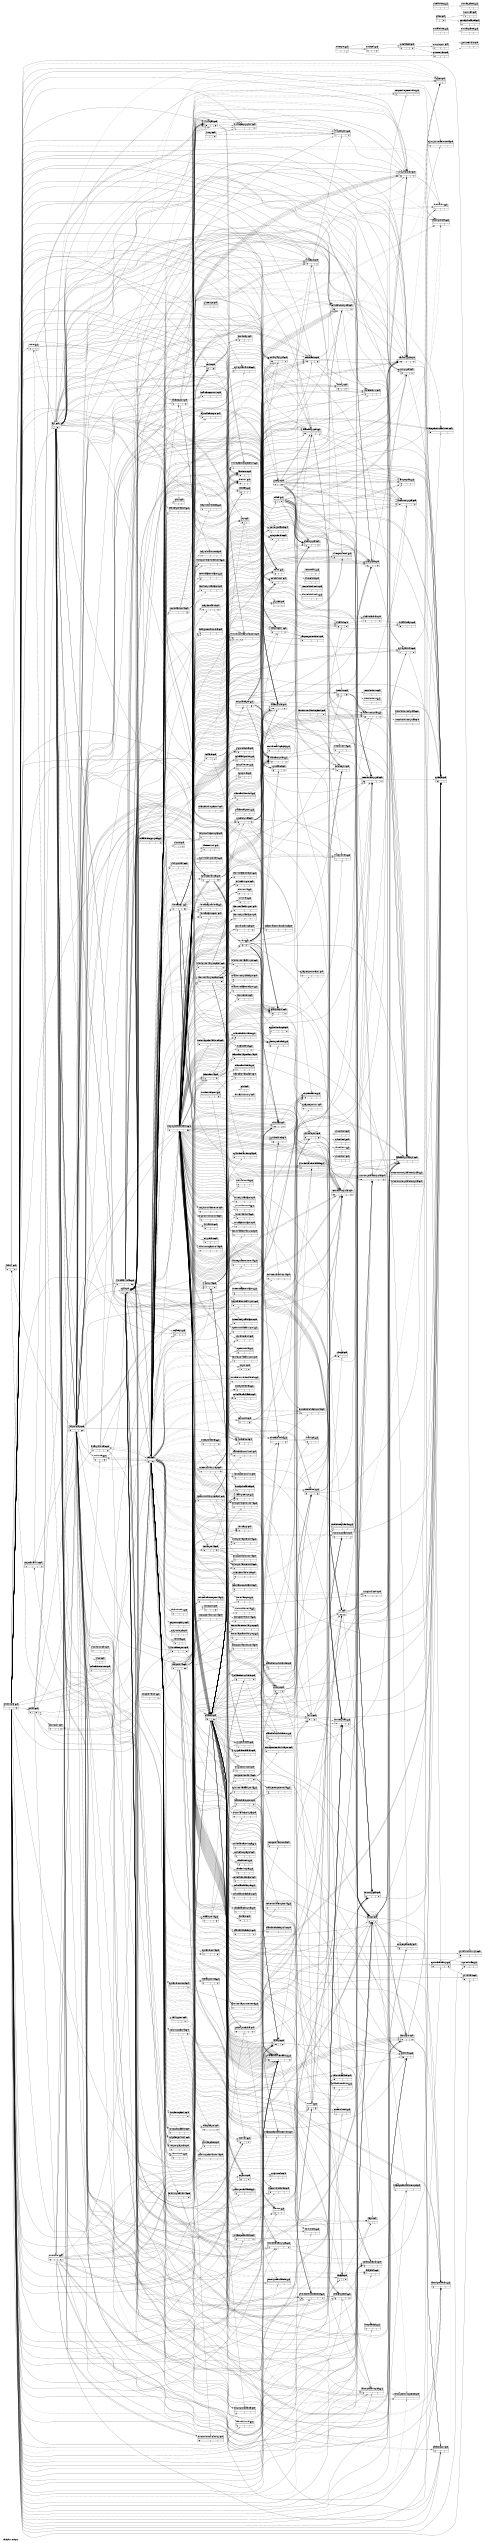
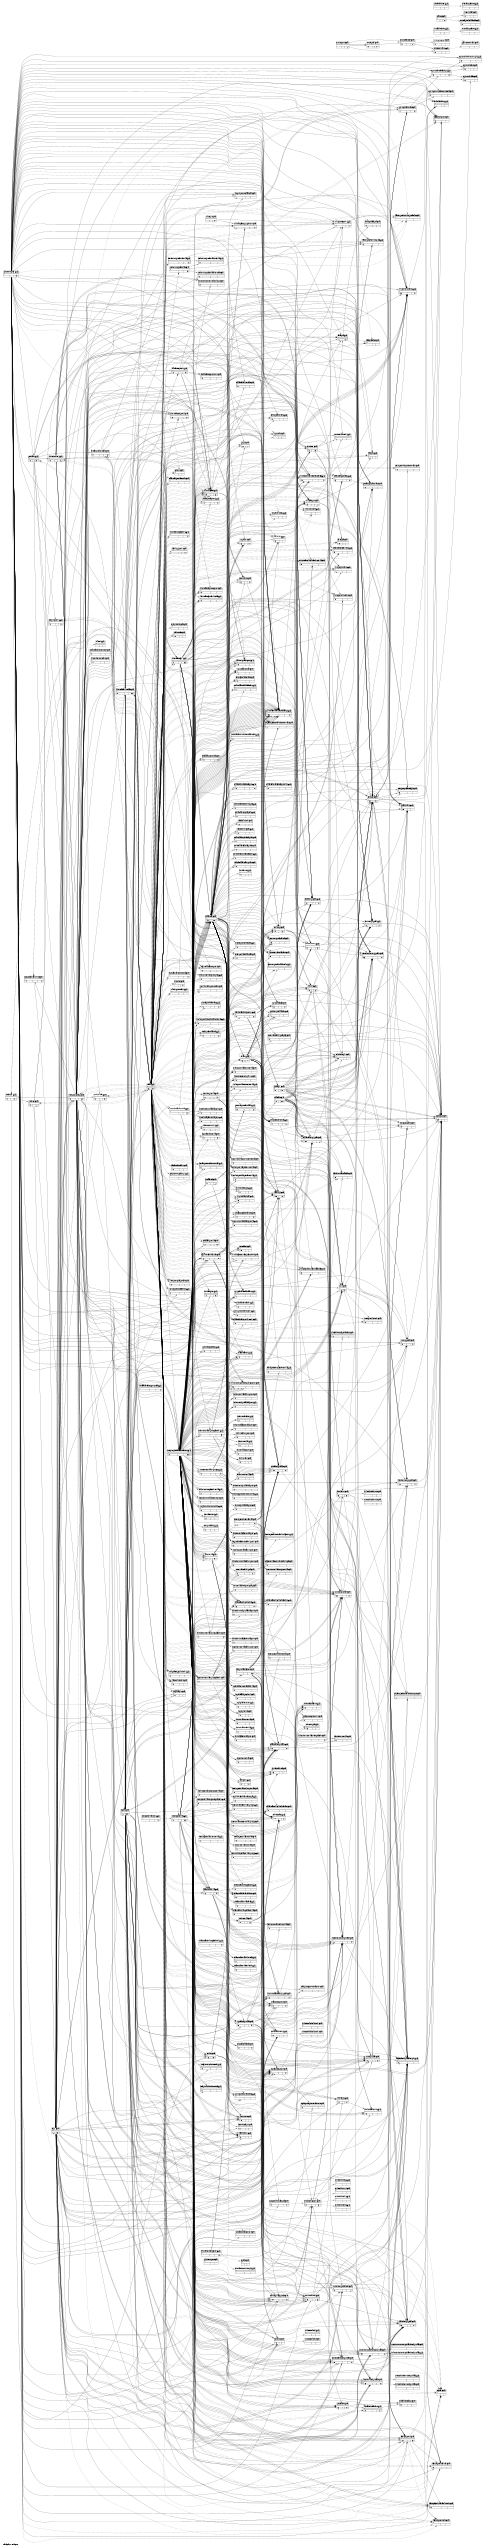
node "R_CONTACT_TYPECONTACT_CATEGORY": added
